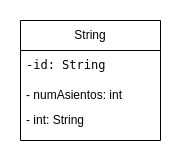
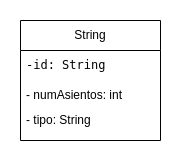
node "- int: String": label "- int: String" -> "- tipo: String"
